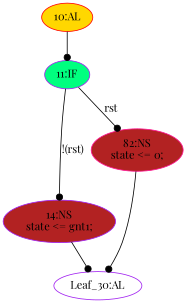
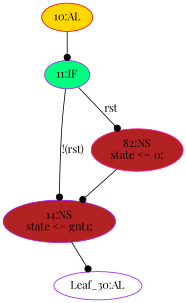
edge "82:NS state <= 0;" -> "Leaf_30:AL": now "82:NS state <= 0;" -> "14:NS state <= gnt1;"
